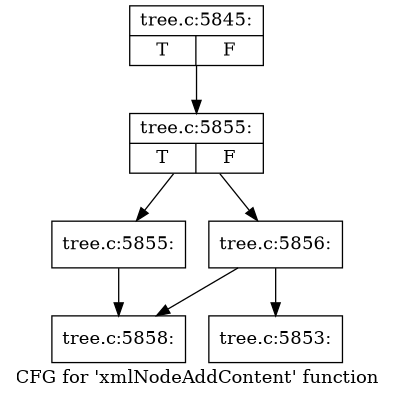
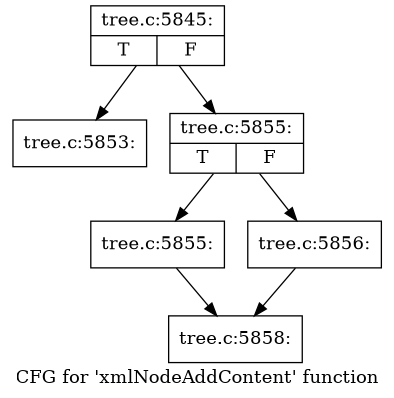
edge "tree.c:5856:" -> "tree.c:5853:": now "tree.c:5845:" -> "tree.c:5853:"
